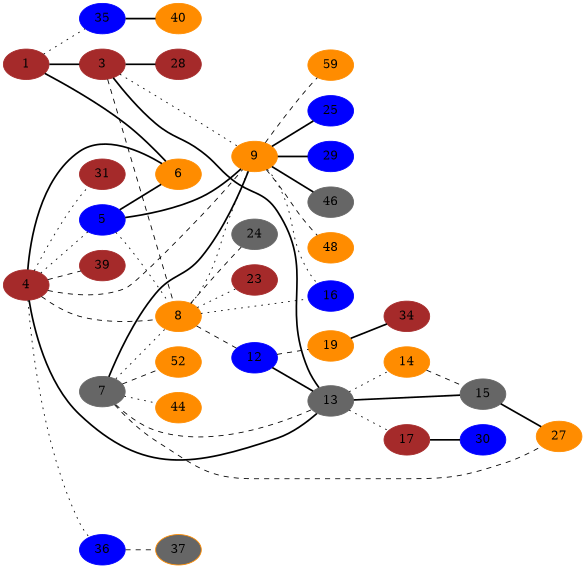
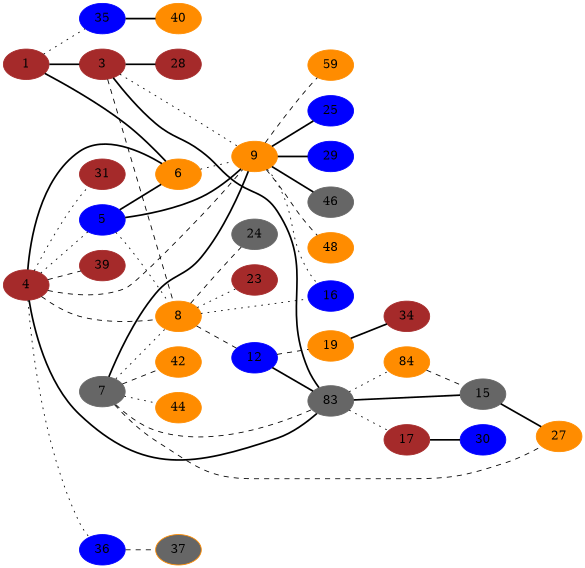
edge "9" -- "8": now "9" -- "6"
node "52": label "52" -> "42"
node "14": label "14" -> "84"
node "13": label "13" -> "83"
